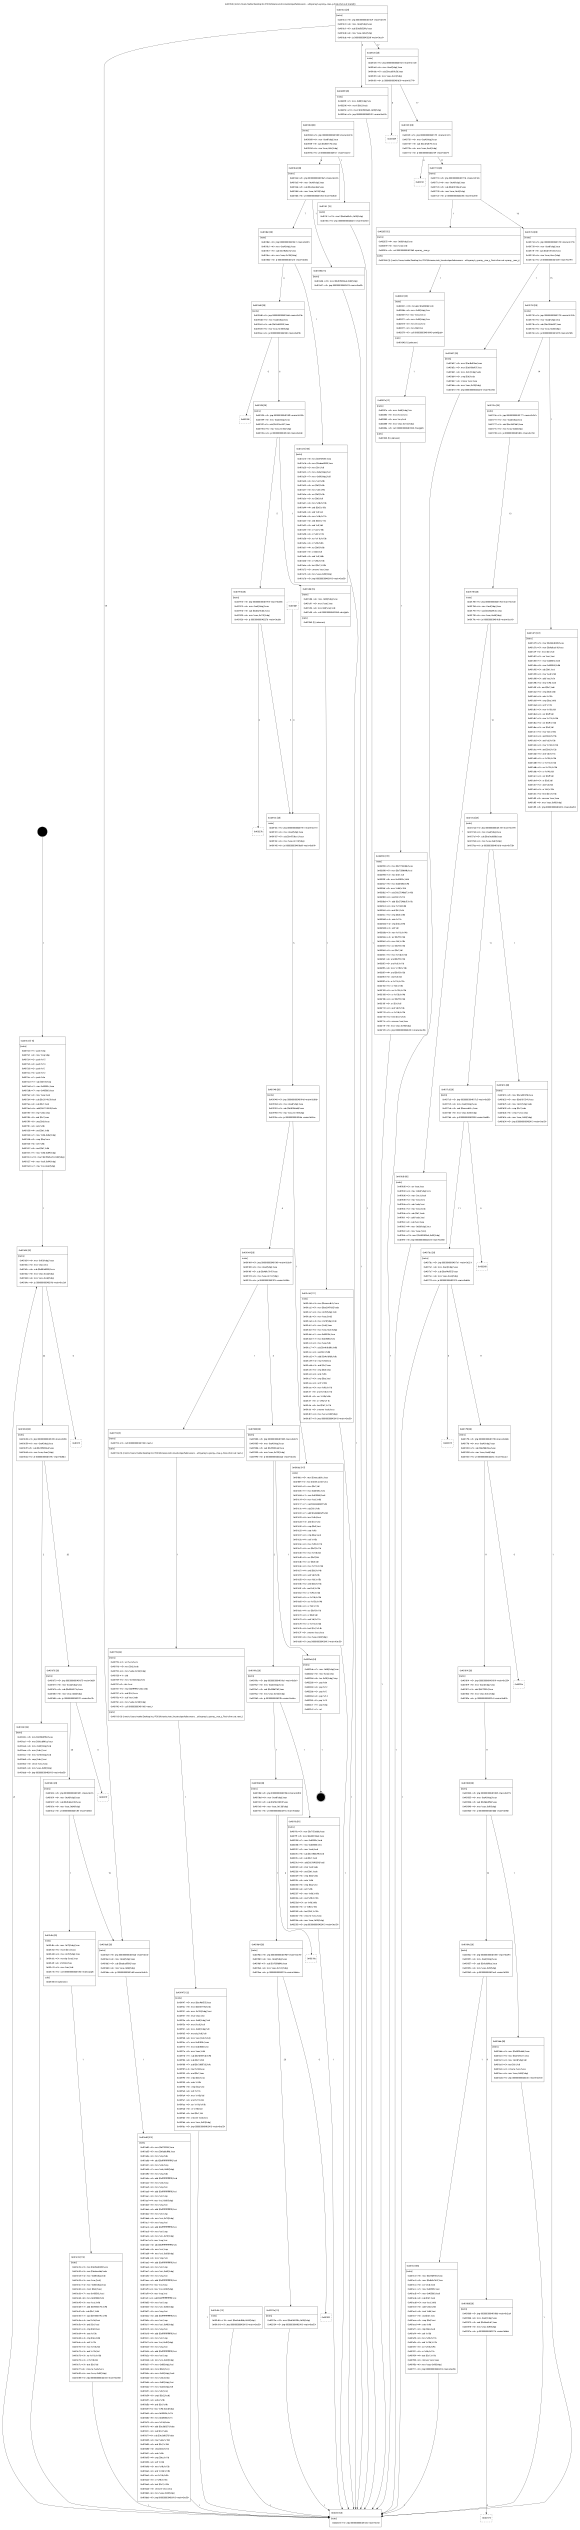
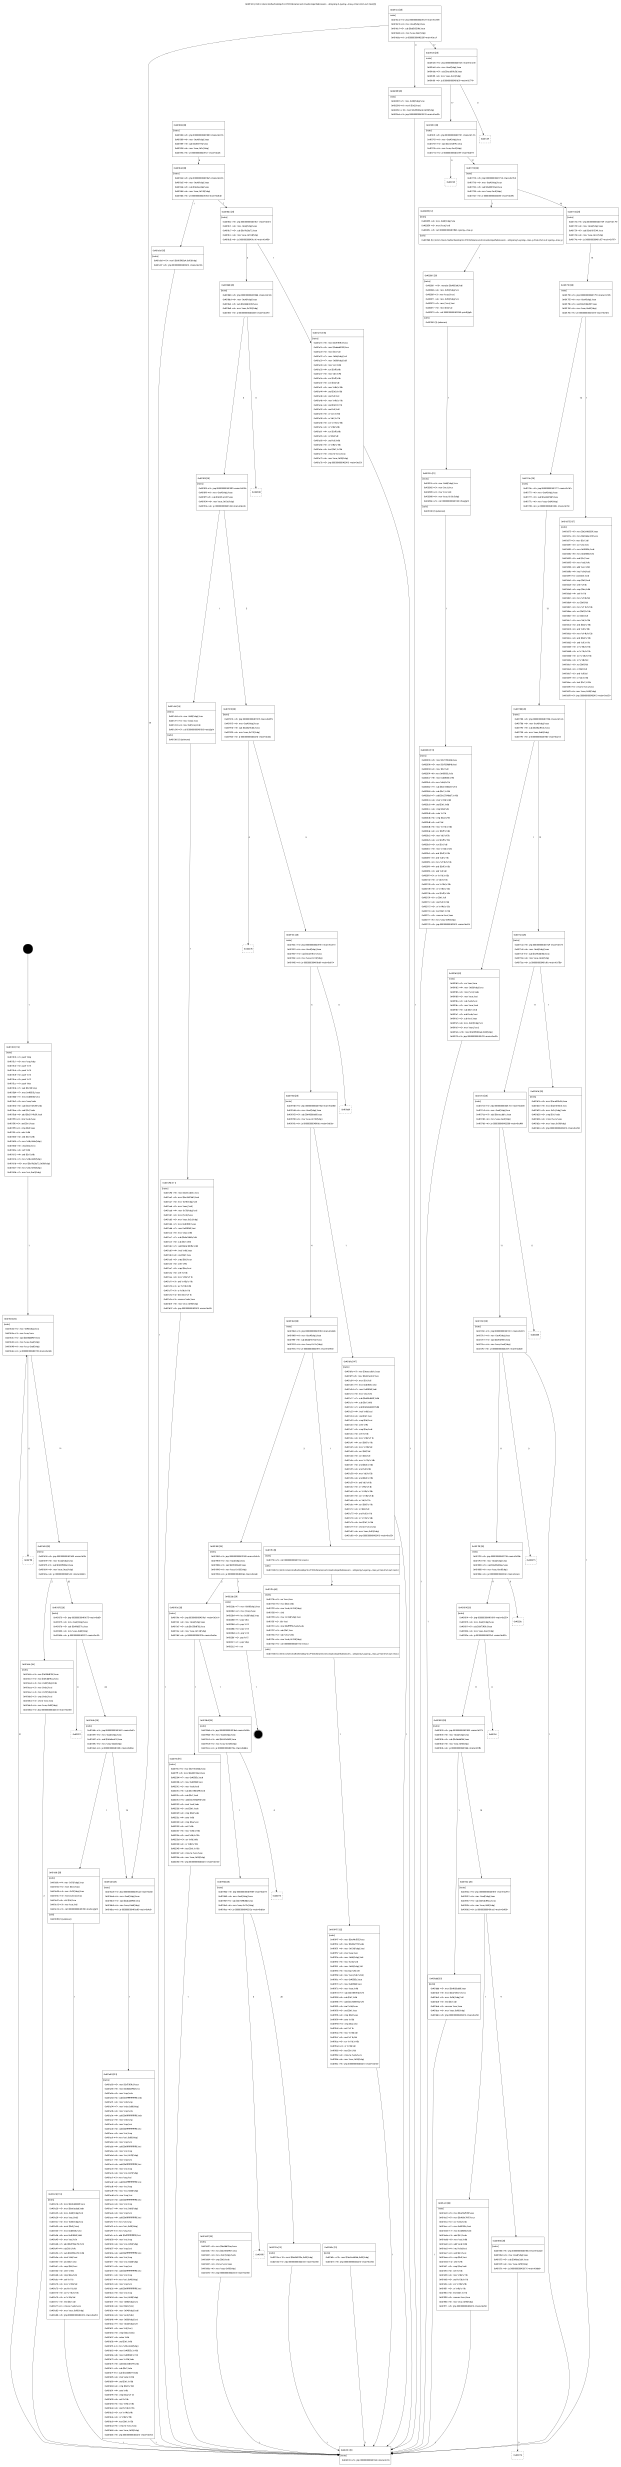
node "0x401fc1 [15]": removed
edge "0x401734 [28]" -> "0x401d57 [30]": removed, label "1"
edge "0x401bd9" -> "0x40192c [28]": reversed
node "0x4022c3": added
